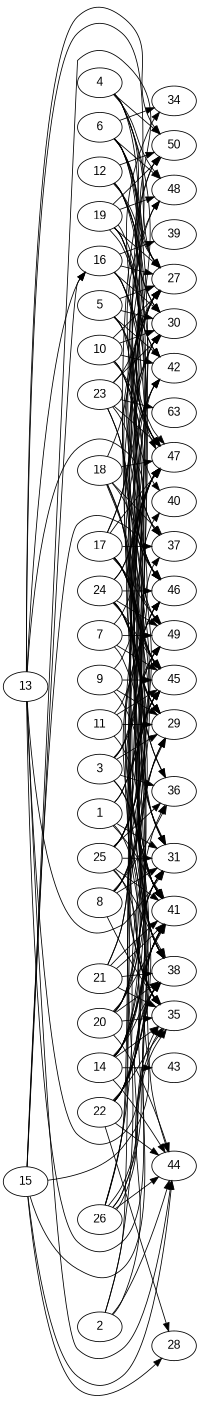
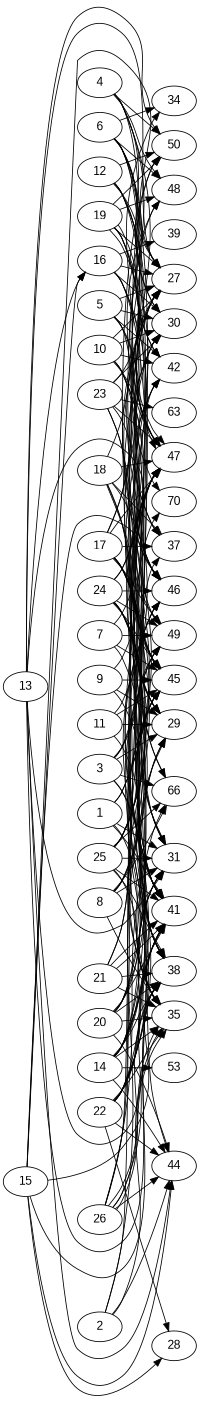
node "40": label "40" -> "70"
node "36": label "36" -> "66"
node "43": label "43" -> "53"
